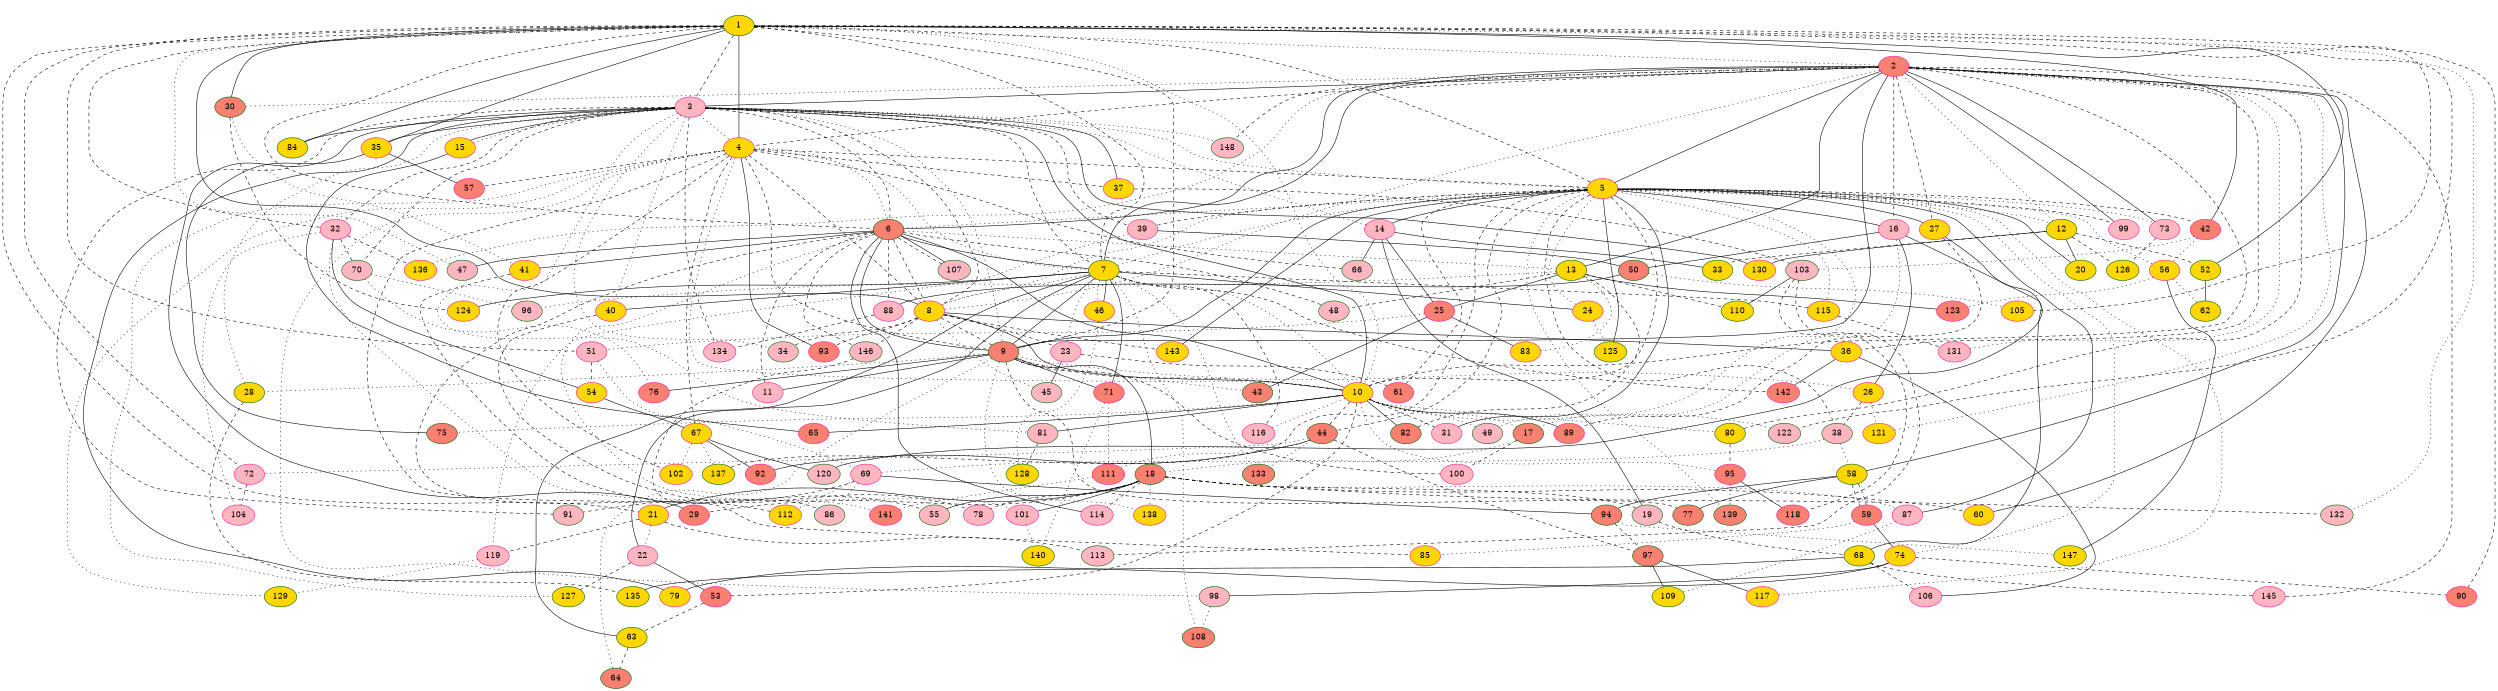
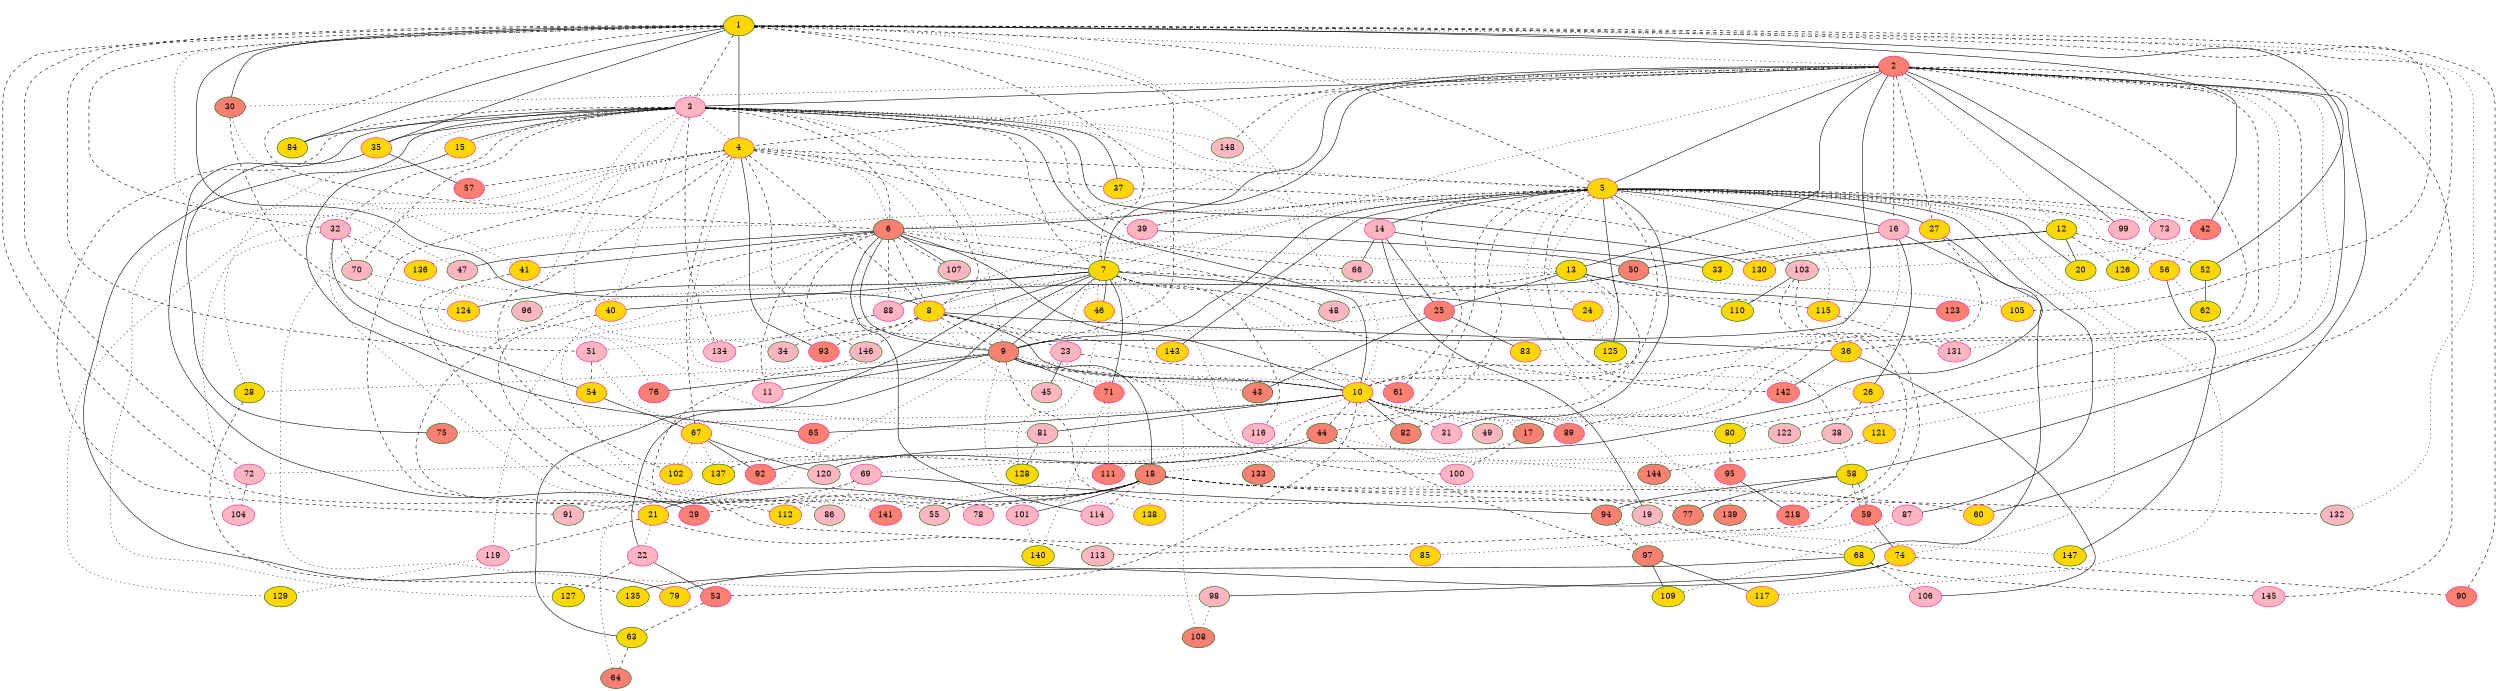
node "144": added
node "118": label "118" -> "218"
